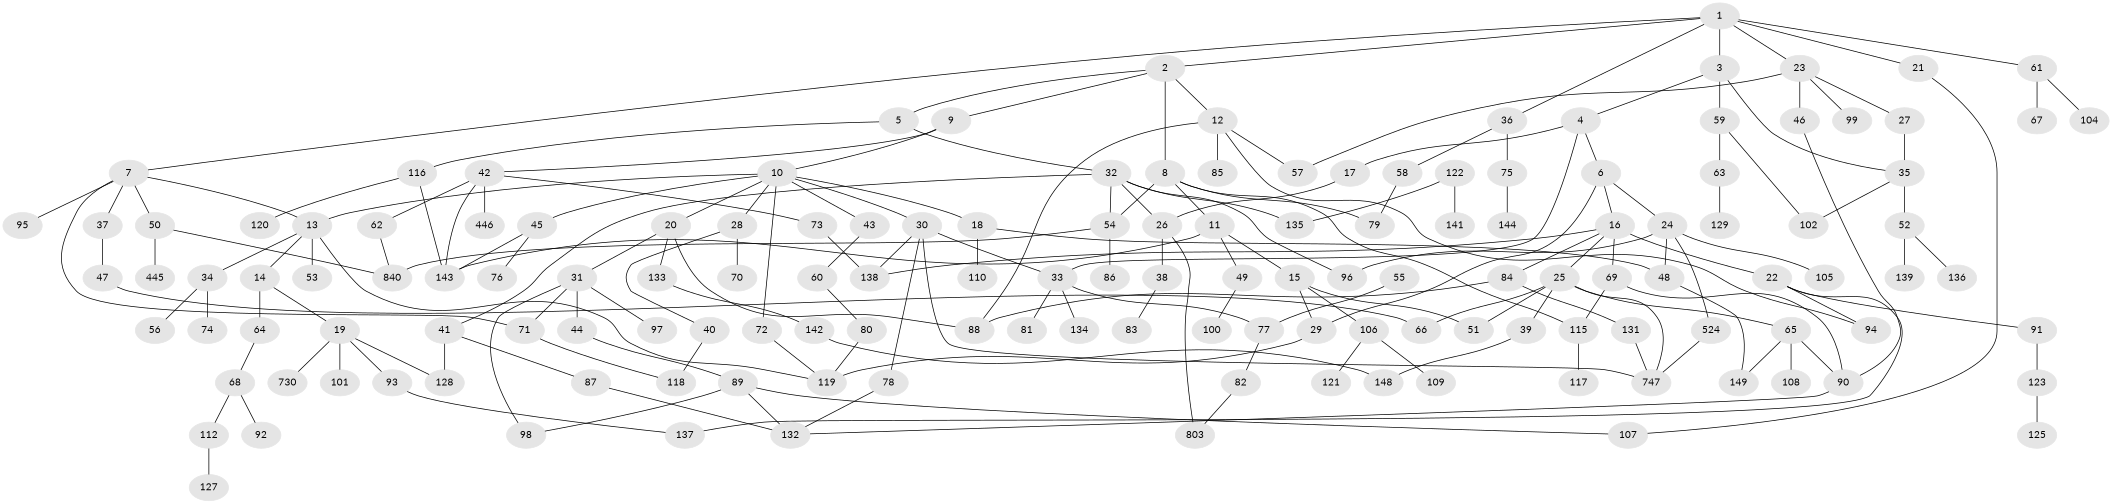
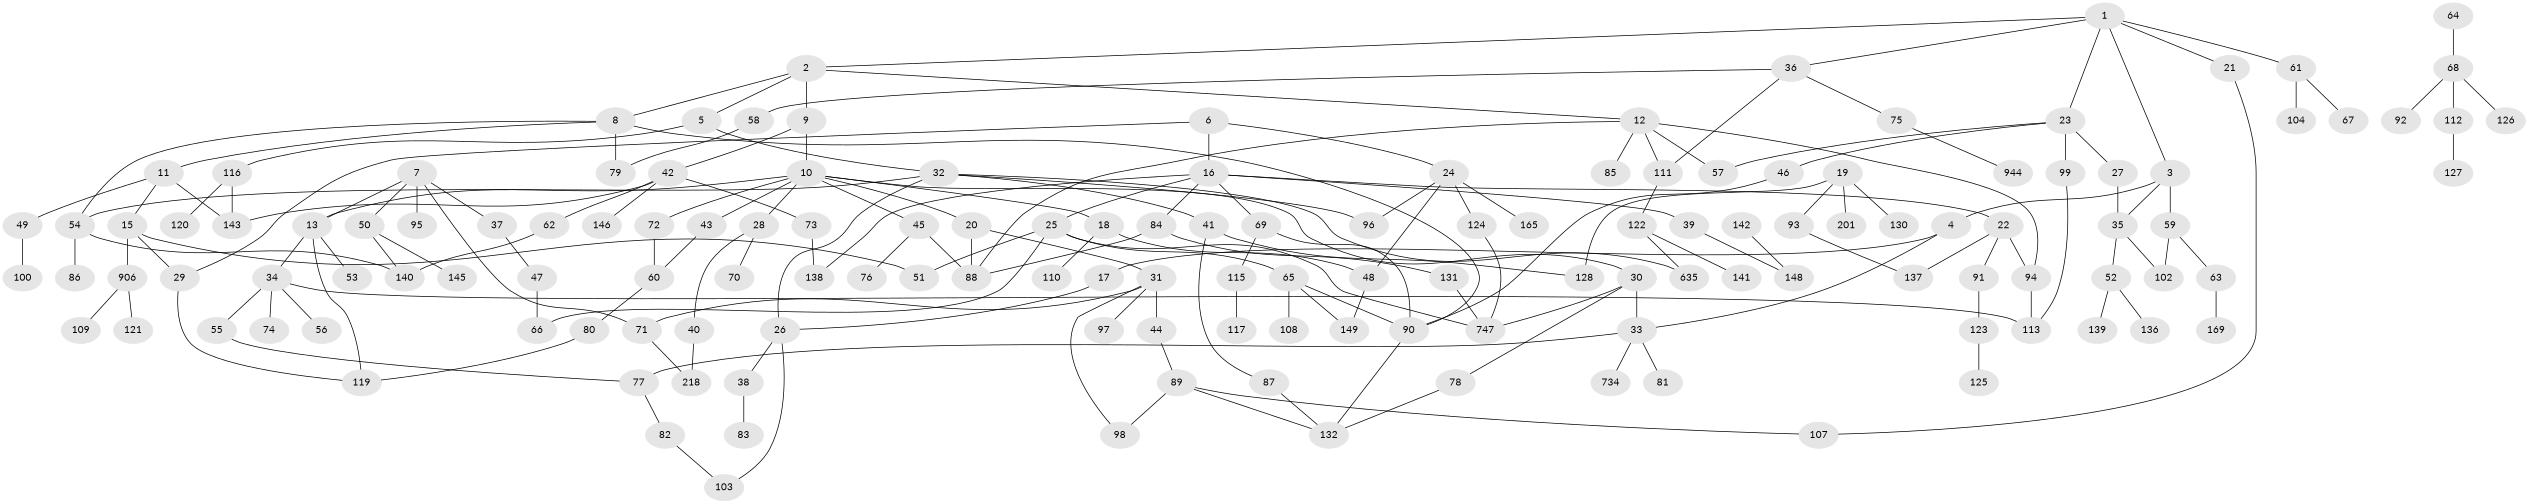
edge "1" -- "7": removed
node "126": added
edge "4" -- "6": removed
node "111": added
node "446": label "446" -> "146"
node "135": label "135" -> "635"
node "144": label "144" -> "944"
node "129": label "129" -> "169"
edge "8" -- "115": now "8" -- "90"
edge "45" -- "143": now "45" -- "88"
edge "30" -- "138": removed
node "445": label "445" -> "145"
node "14": removed
node "840": label "840" -> "140"
node "133": removed
node "105": label "105" -> "165"
edge "34" -- "55": added
edge "25" -- "39": now "16" -- "39"
node "134": label "134" -> "734"
node "106": label "106" -> "906"
node "524": label "524" -> "124"
node "113": added
edge "72" -- "119": now "72" -- "60"
node "730": label "730" -> "130"
node "101": label "101" -> "201"
node "118": label "118" -> "218"
node "803": label "803" -> "103"
